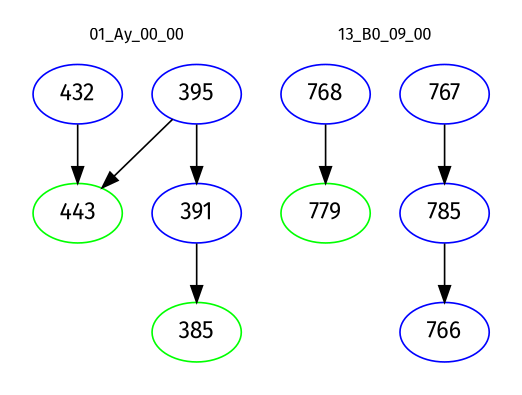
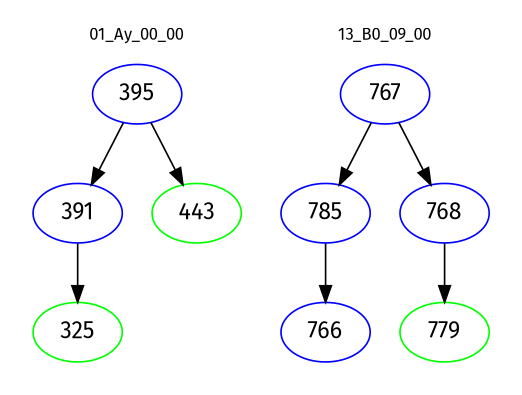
node "432": removed
edge "767" -> "768": added
node "385": label "385" -> "325"
